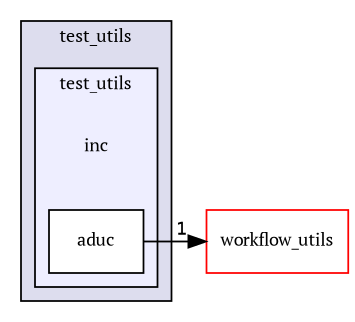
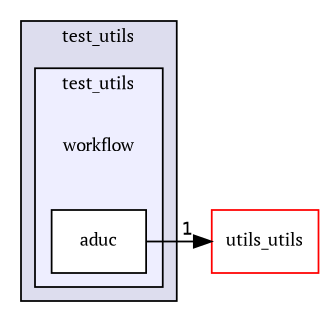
node "inc": label "inc" -> "workflow"
node "workflow_utils": label "workflow_utils" -> "utils_utils"
